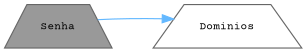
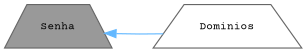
edge "Senha" -> "Dominios": reversed
